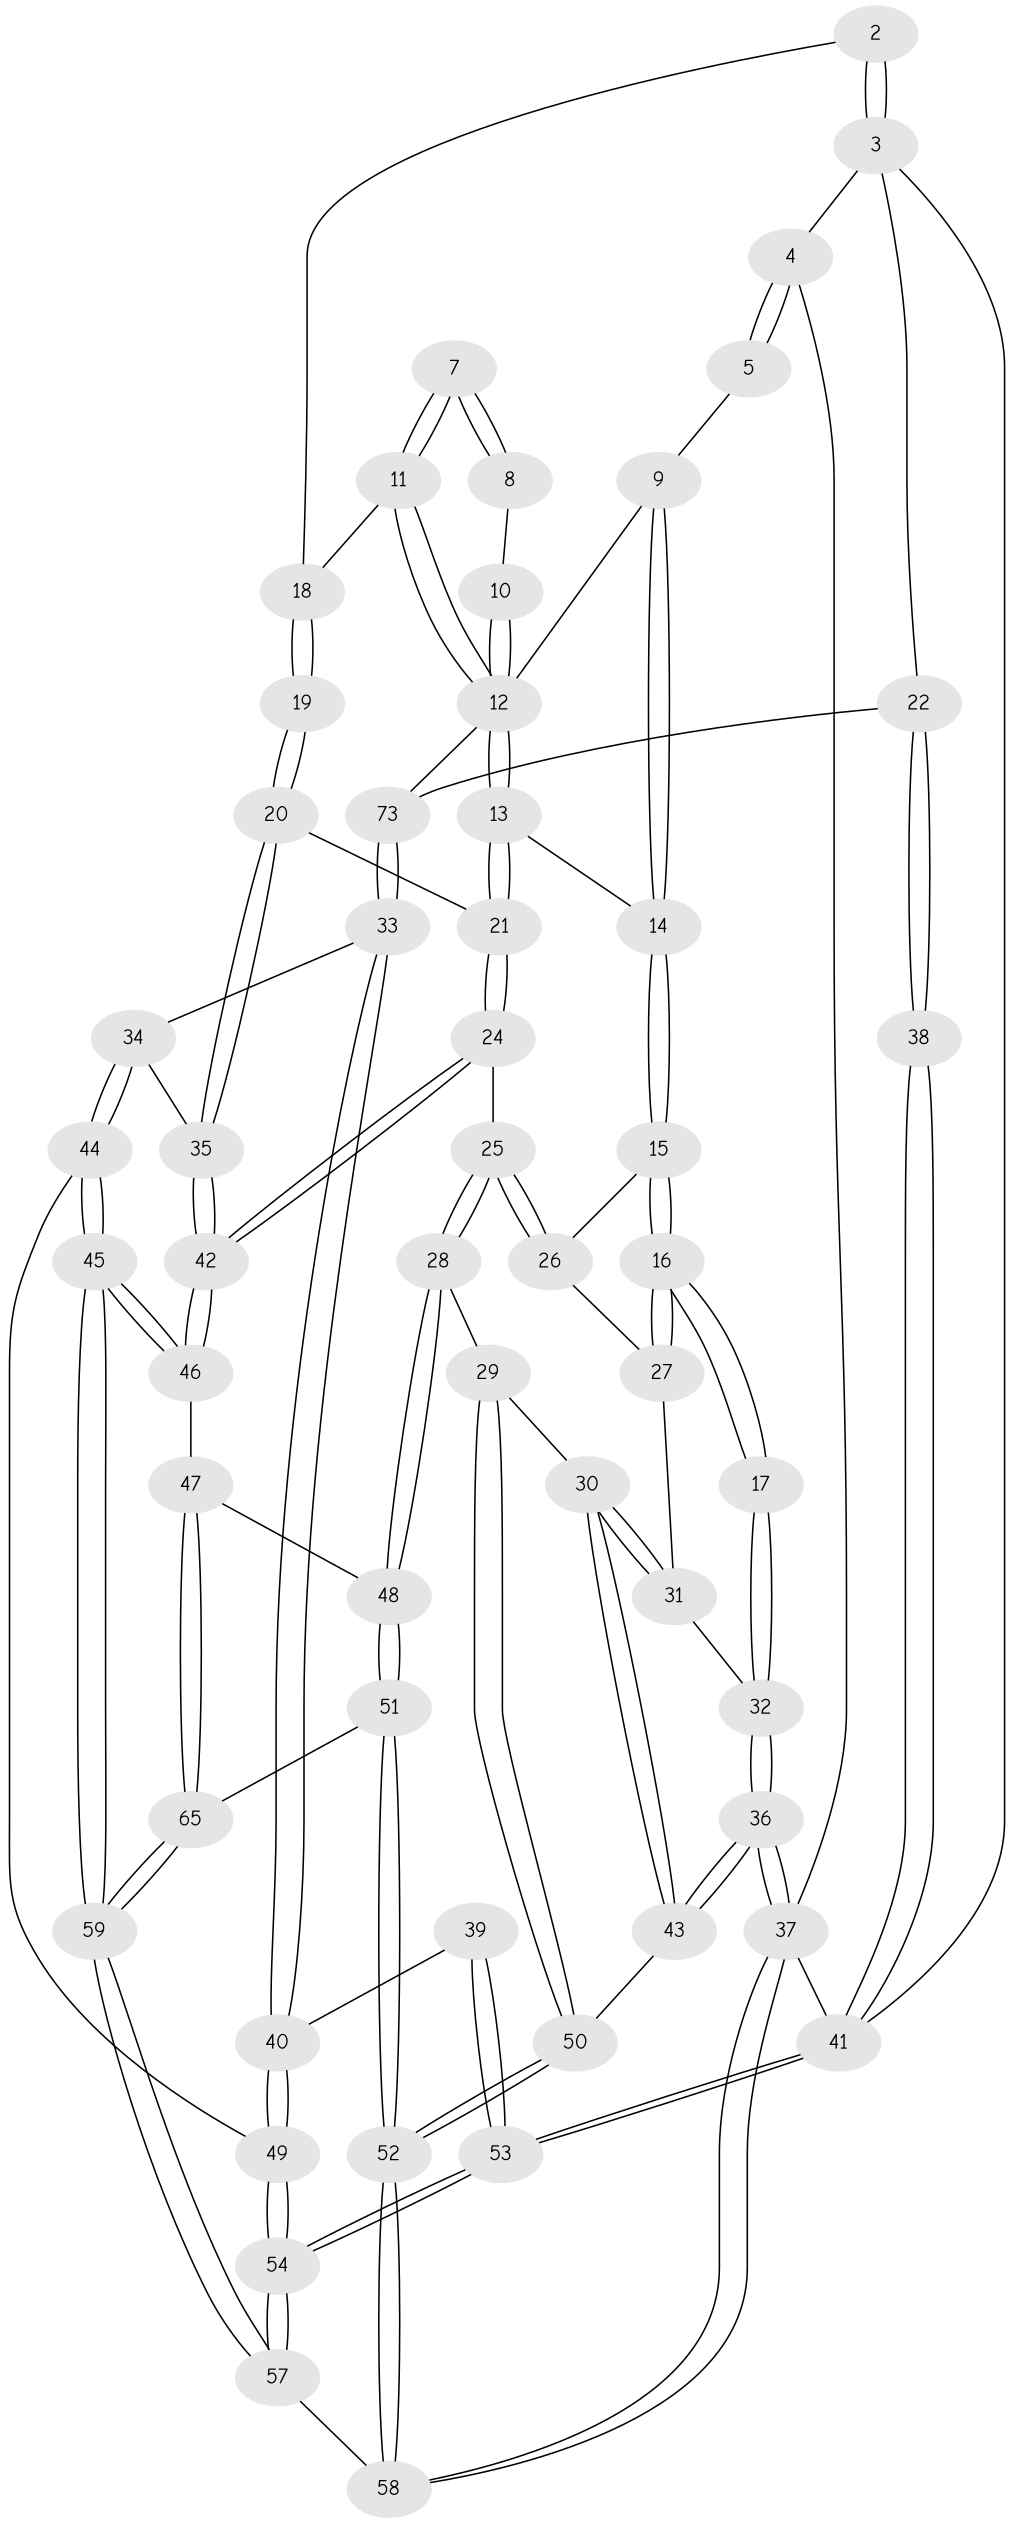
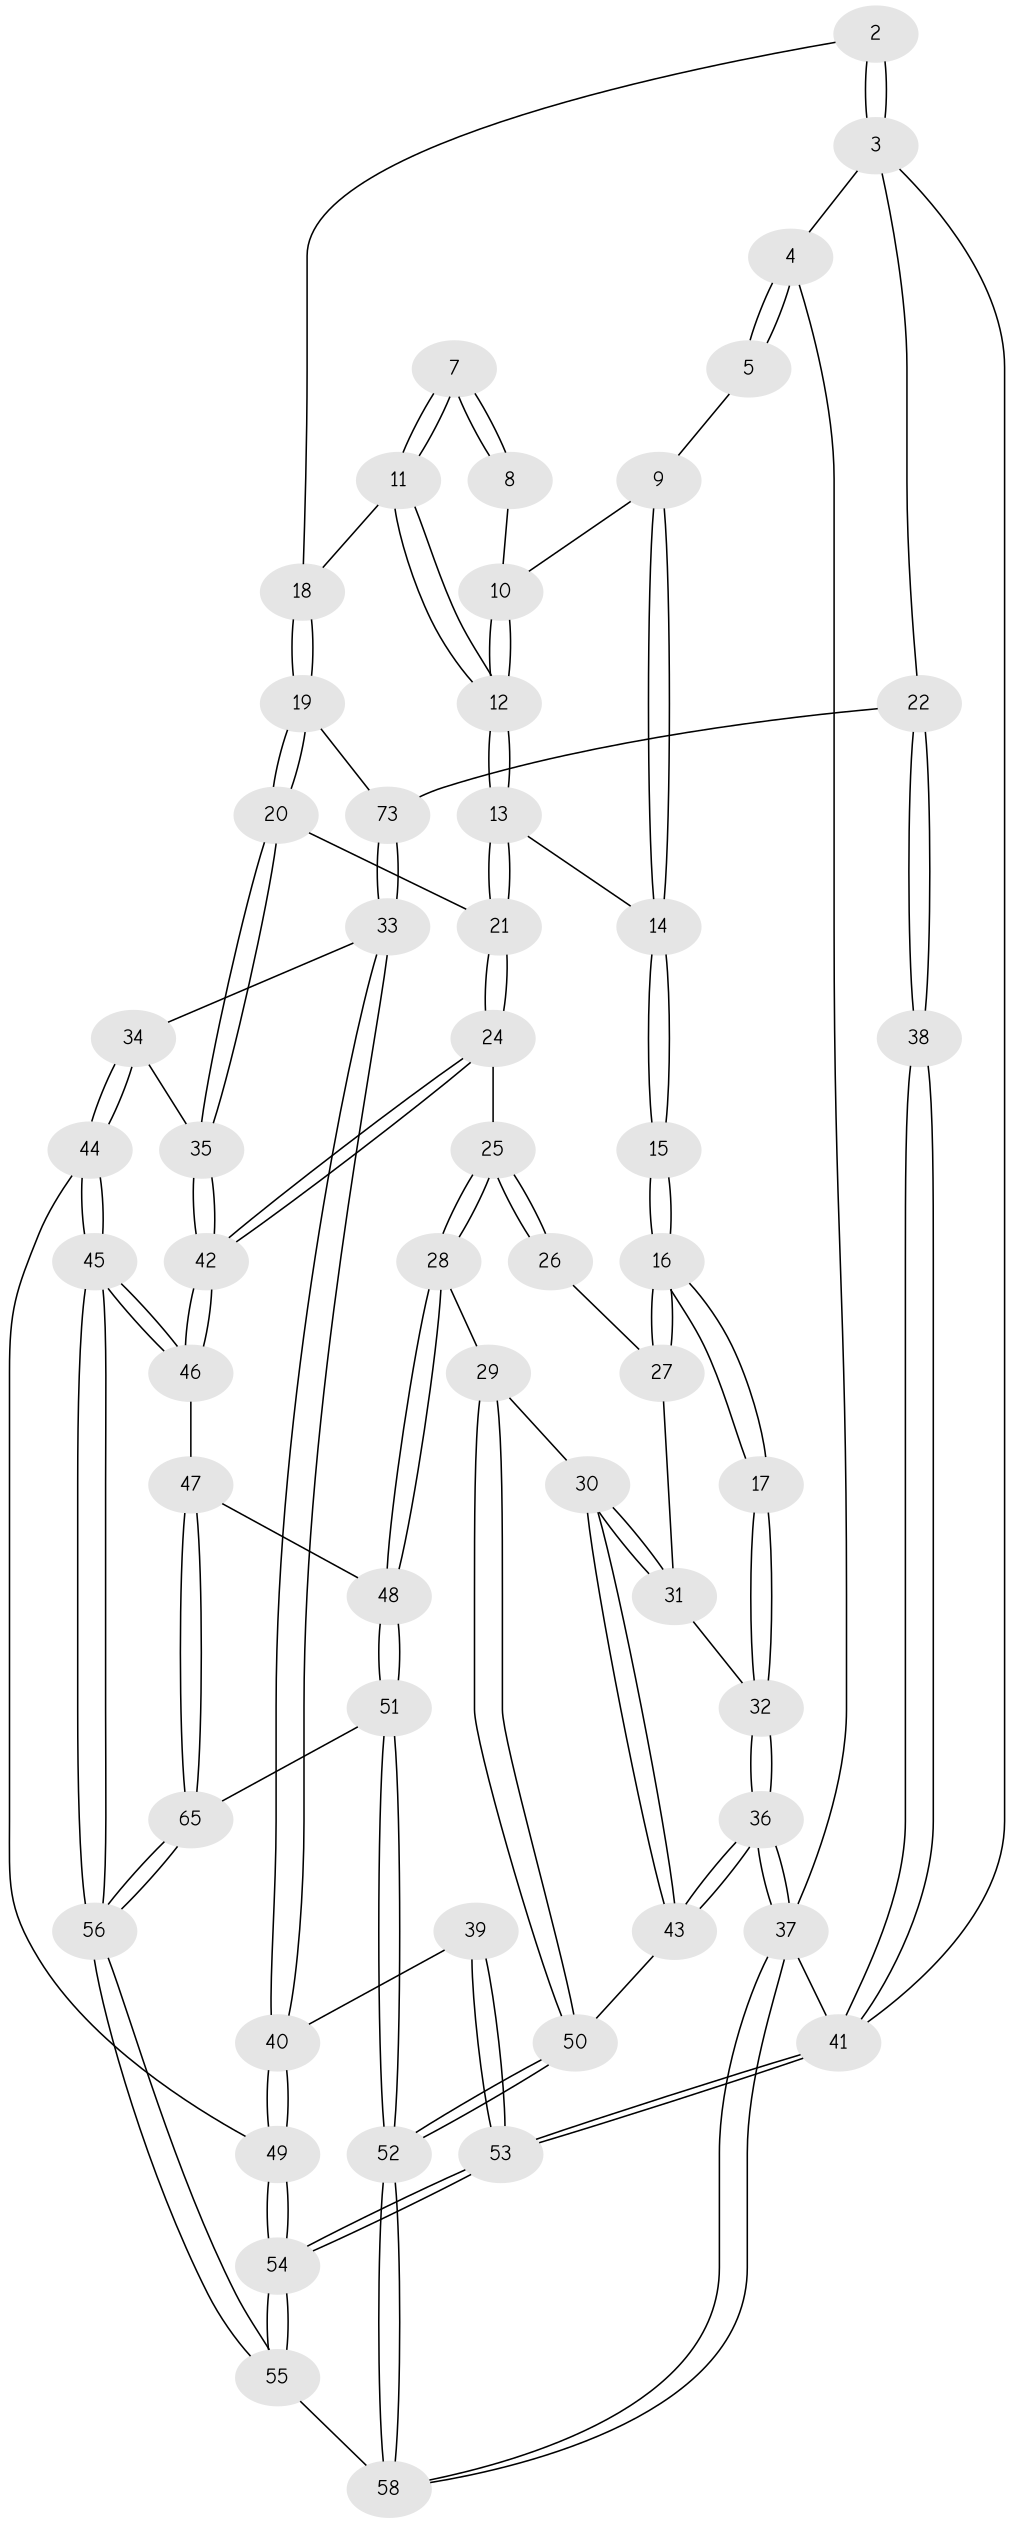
edge "9" -- "12": now "9" -- "10"
edge "12" -- "73": now "19" -- "73"
edge "15" -- "26": removed
node "59": label "59" -> "56"
node "57": label "57" -> "55"
